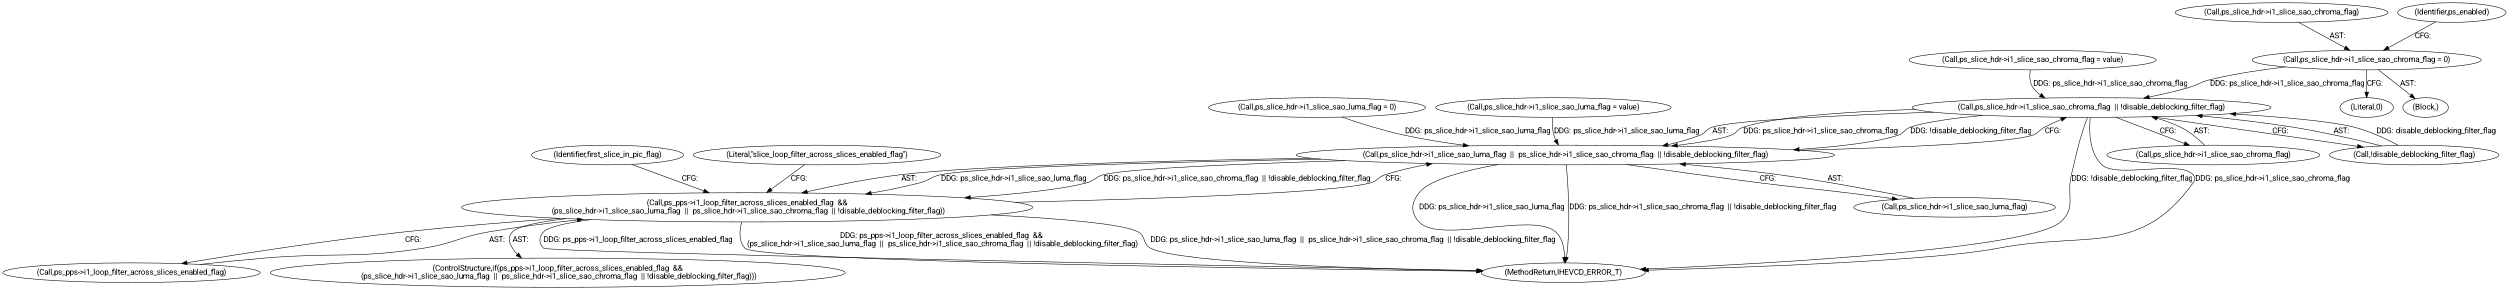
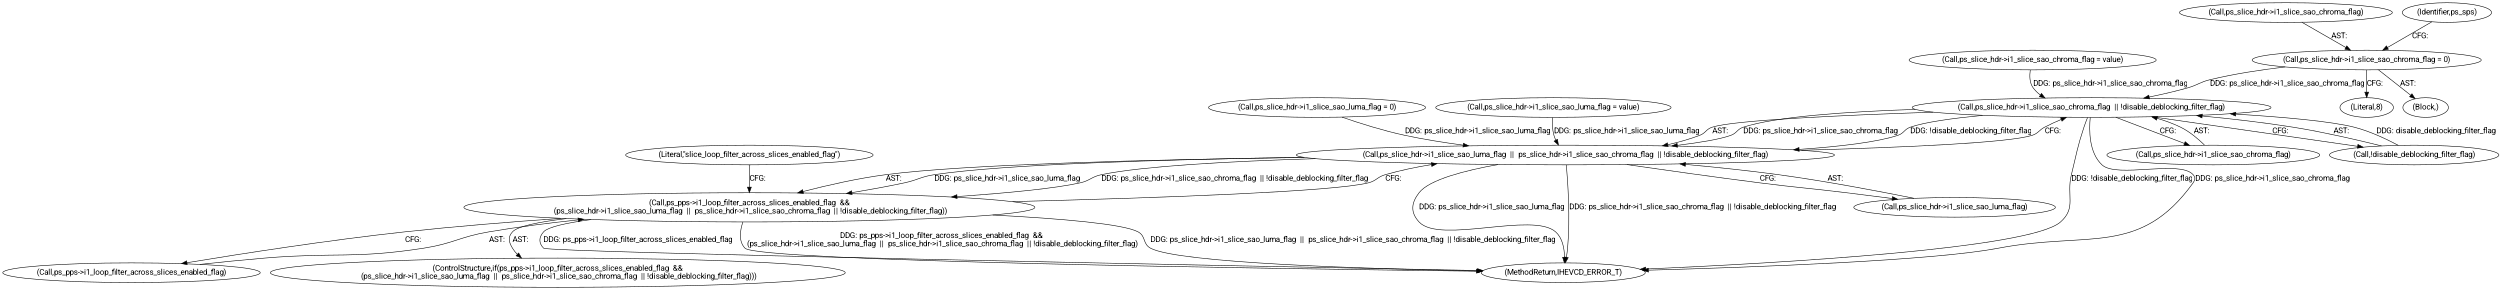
node "(Identifier,ps_enabled)": label "(Identifier,ps_enabled)" -> "(Identifier,ps_sps)"
node "(Literal,0)": label "(Literal,0)" -> "(Literal,8)"
node "(Identifier,first_slice_in_pic_flag)": removed
